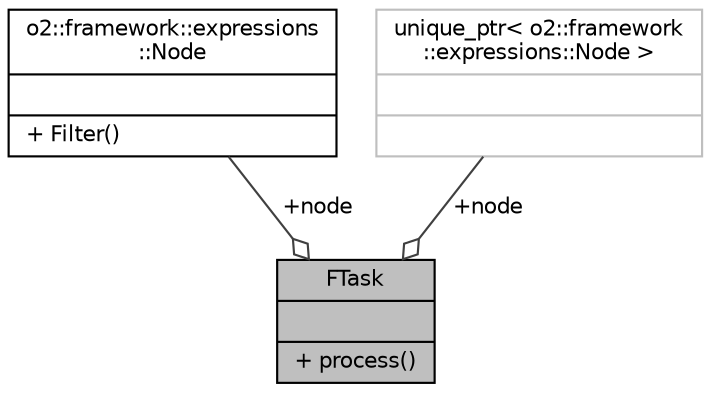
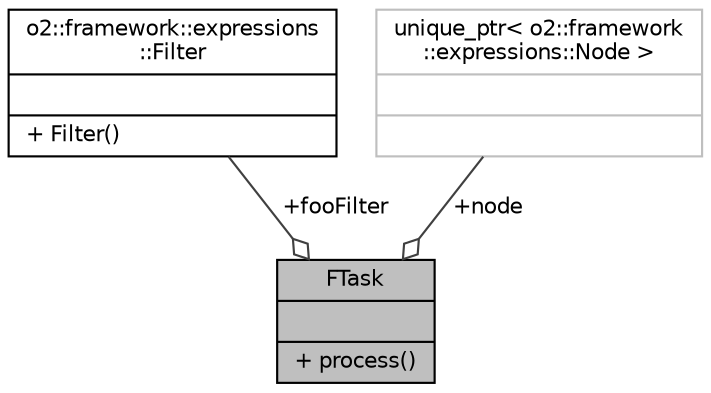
node "o2::framework::expressions": text "::Node" -> "::Filter"
edge "o2::framework::expressions" -> "FTask": label " +node" -> " +fooFilter"
